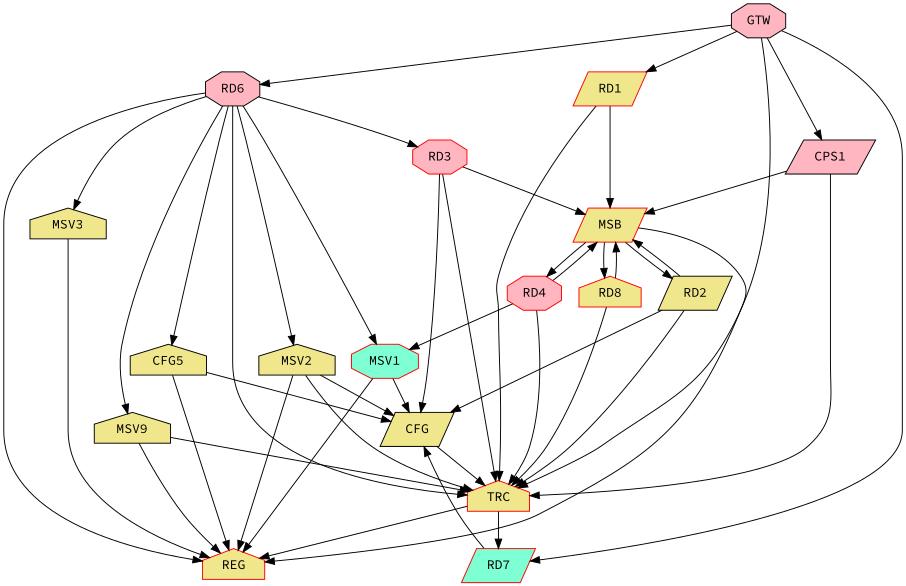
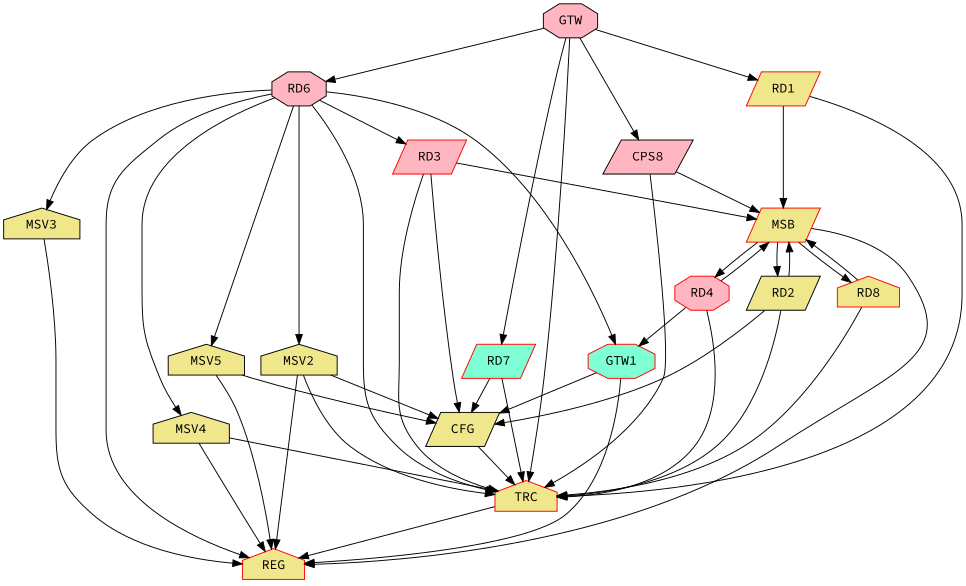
node "RD3": shape octagon -> parallelogram
node "CPS1": label "CPS1" -> "CPS8"
node "CFG5": label "CFG5" -> "MSV5"
node "MSV1": label "MSV1" -> "GTW1"
node "MSV9": label "MSV9" -> "MSV4"
edge "TRC" -> "RD7": reversed
